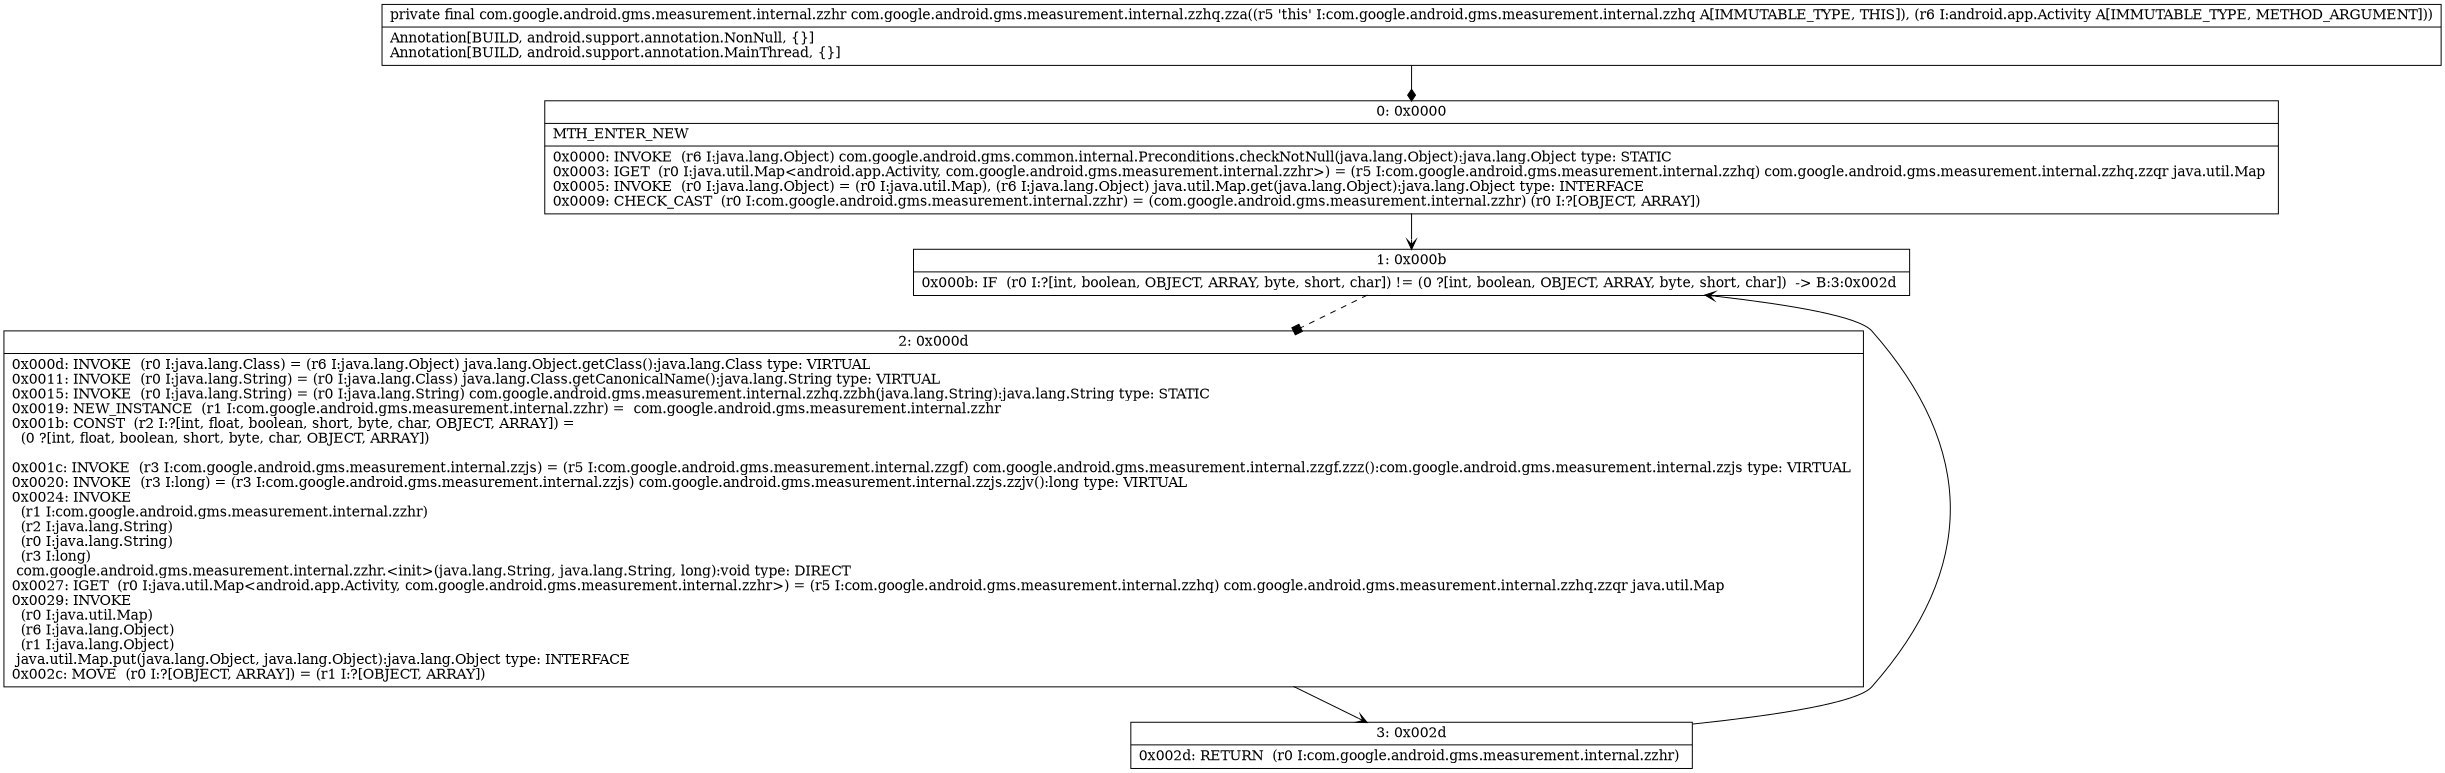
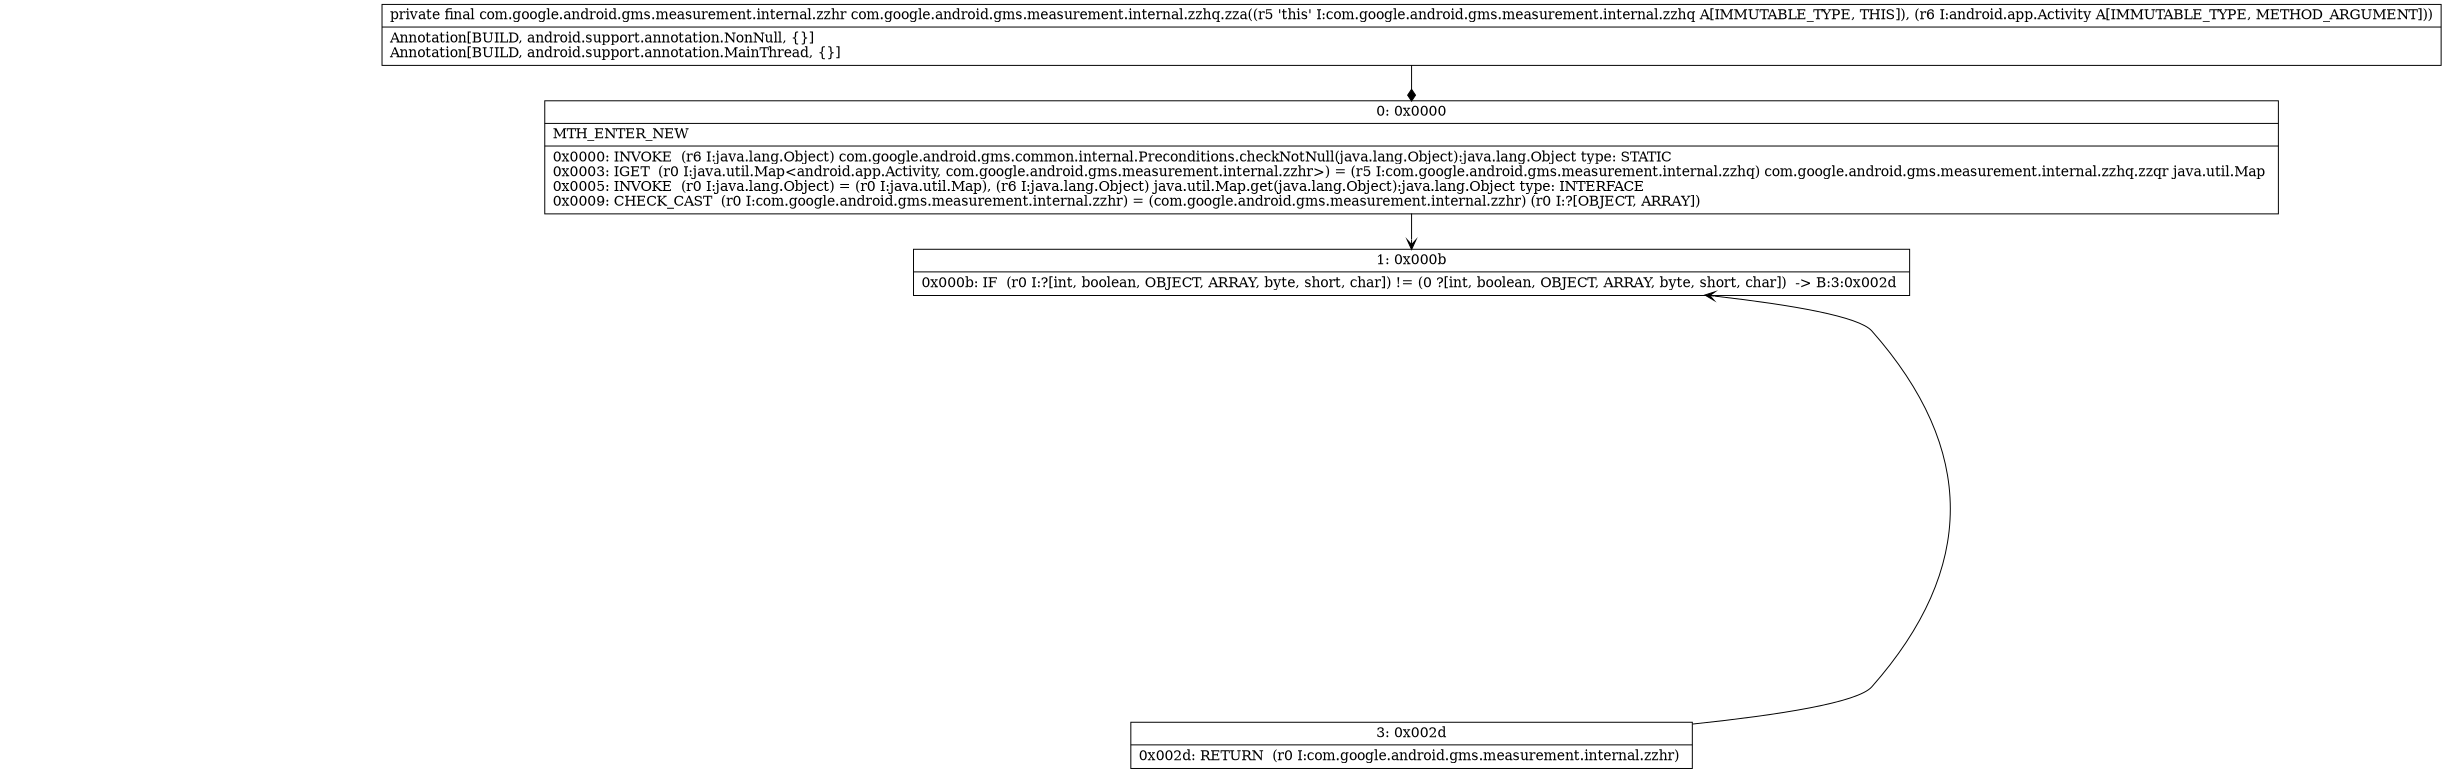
node "2: 0x000d": removed
